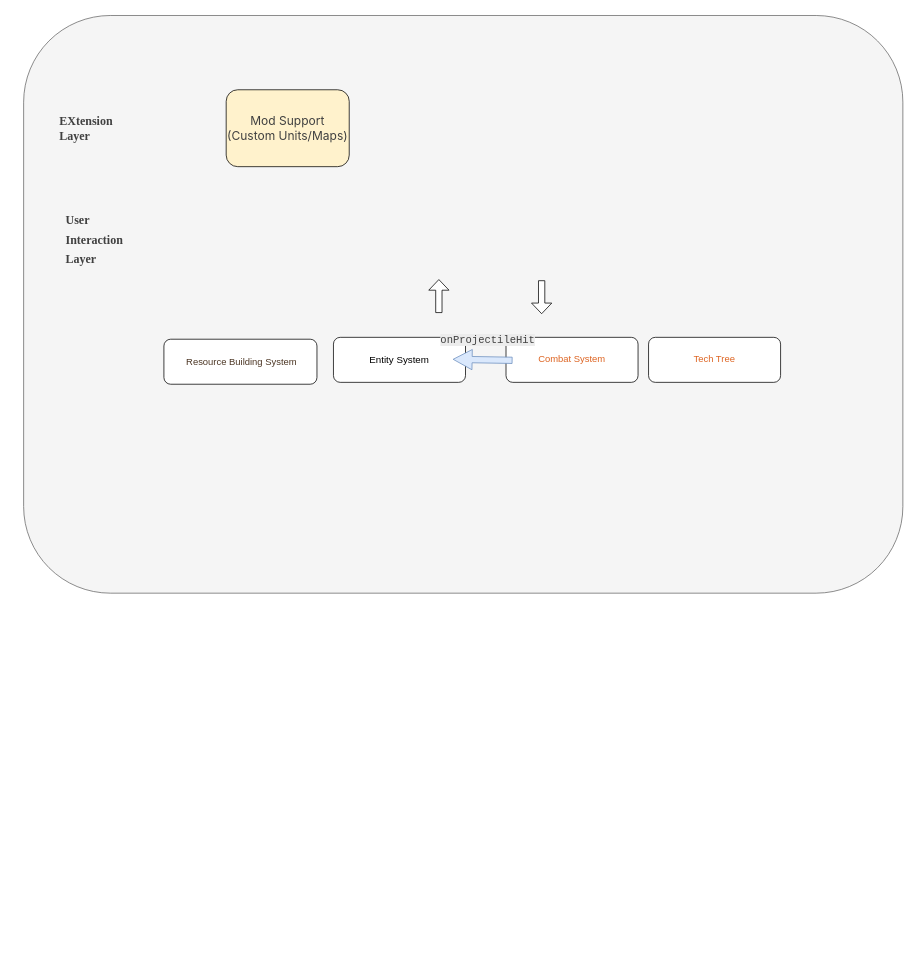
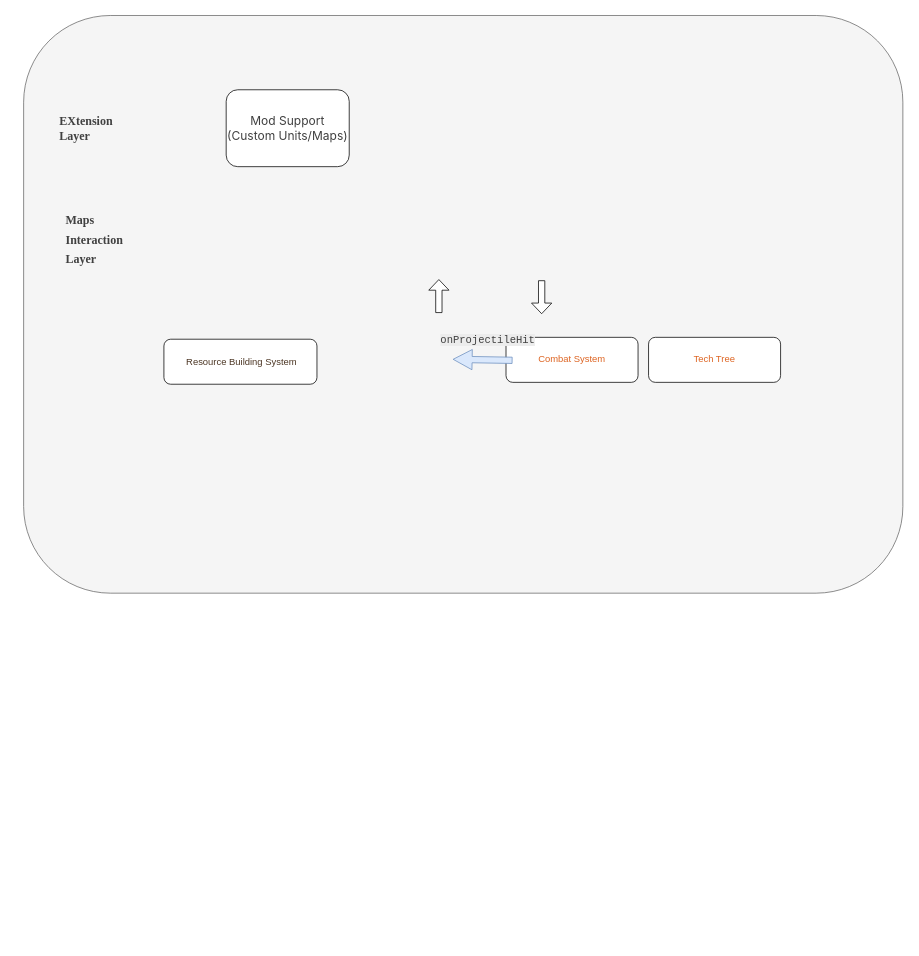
node "Mod Support (Custom Units/Maps)": fillcolor #fff2cc -> #ffffff
node "User Interaction Layer": label "User Interaction Layer" -> "Maps Interaction Layer"
node "Entity System": removed
